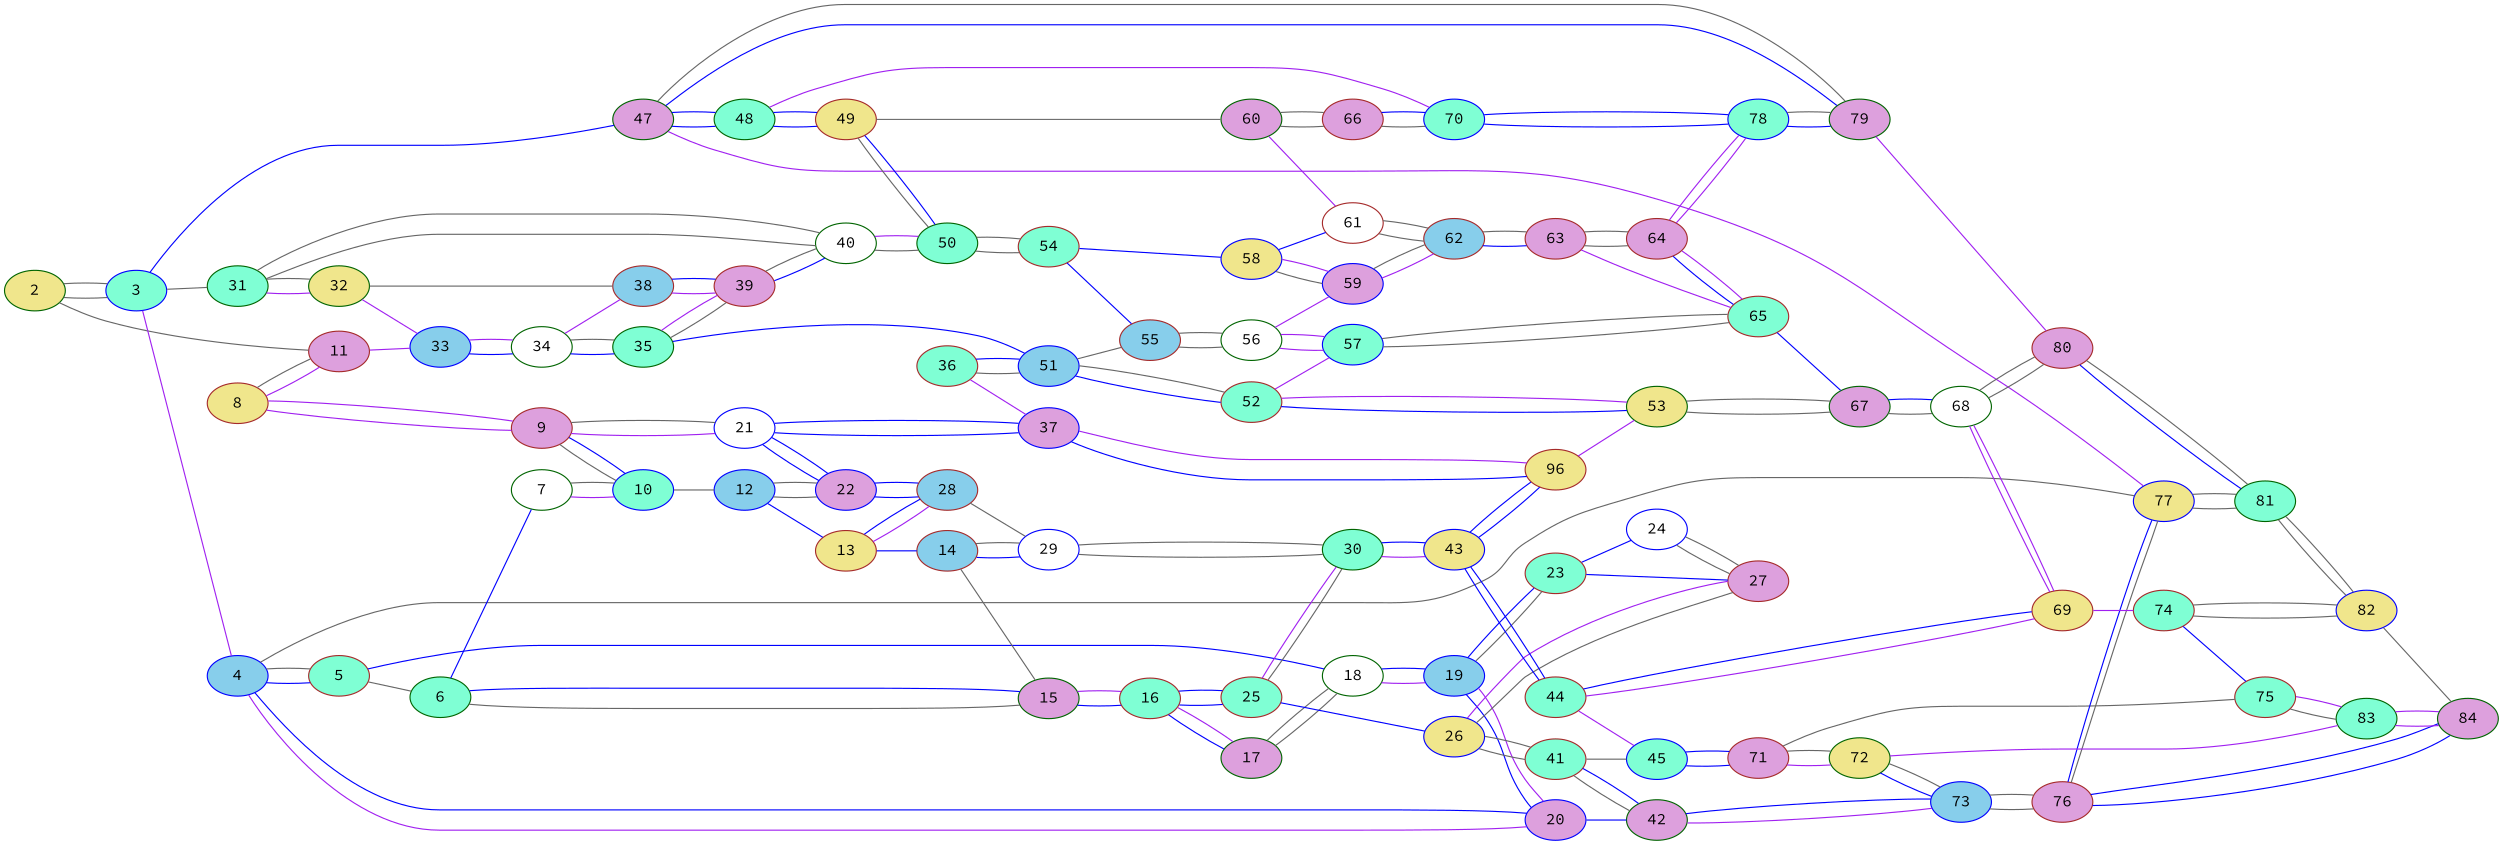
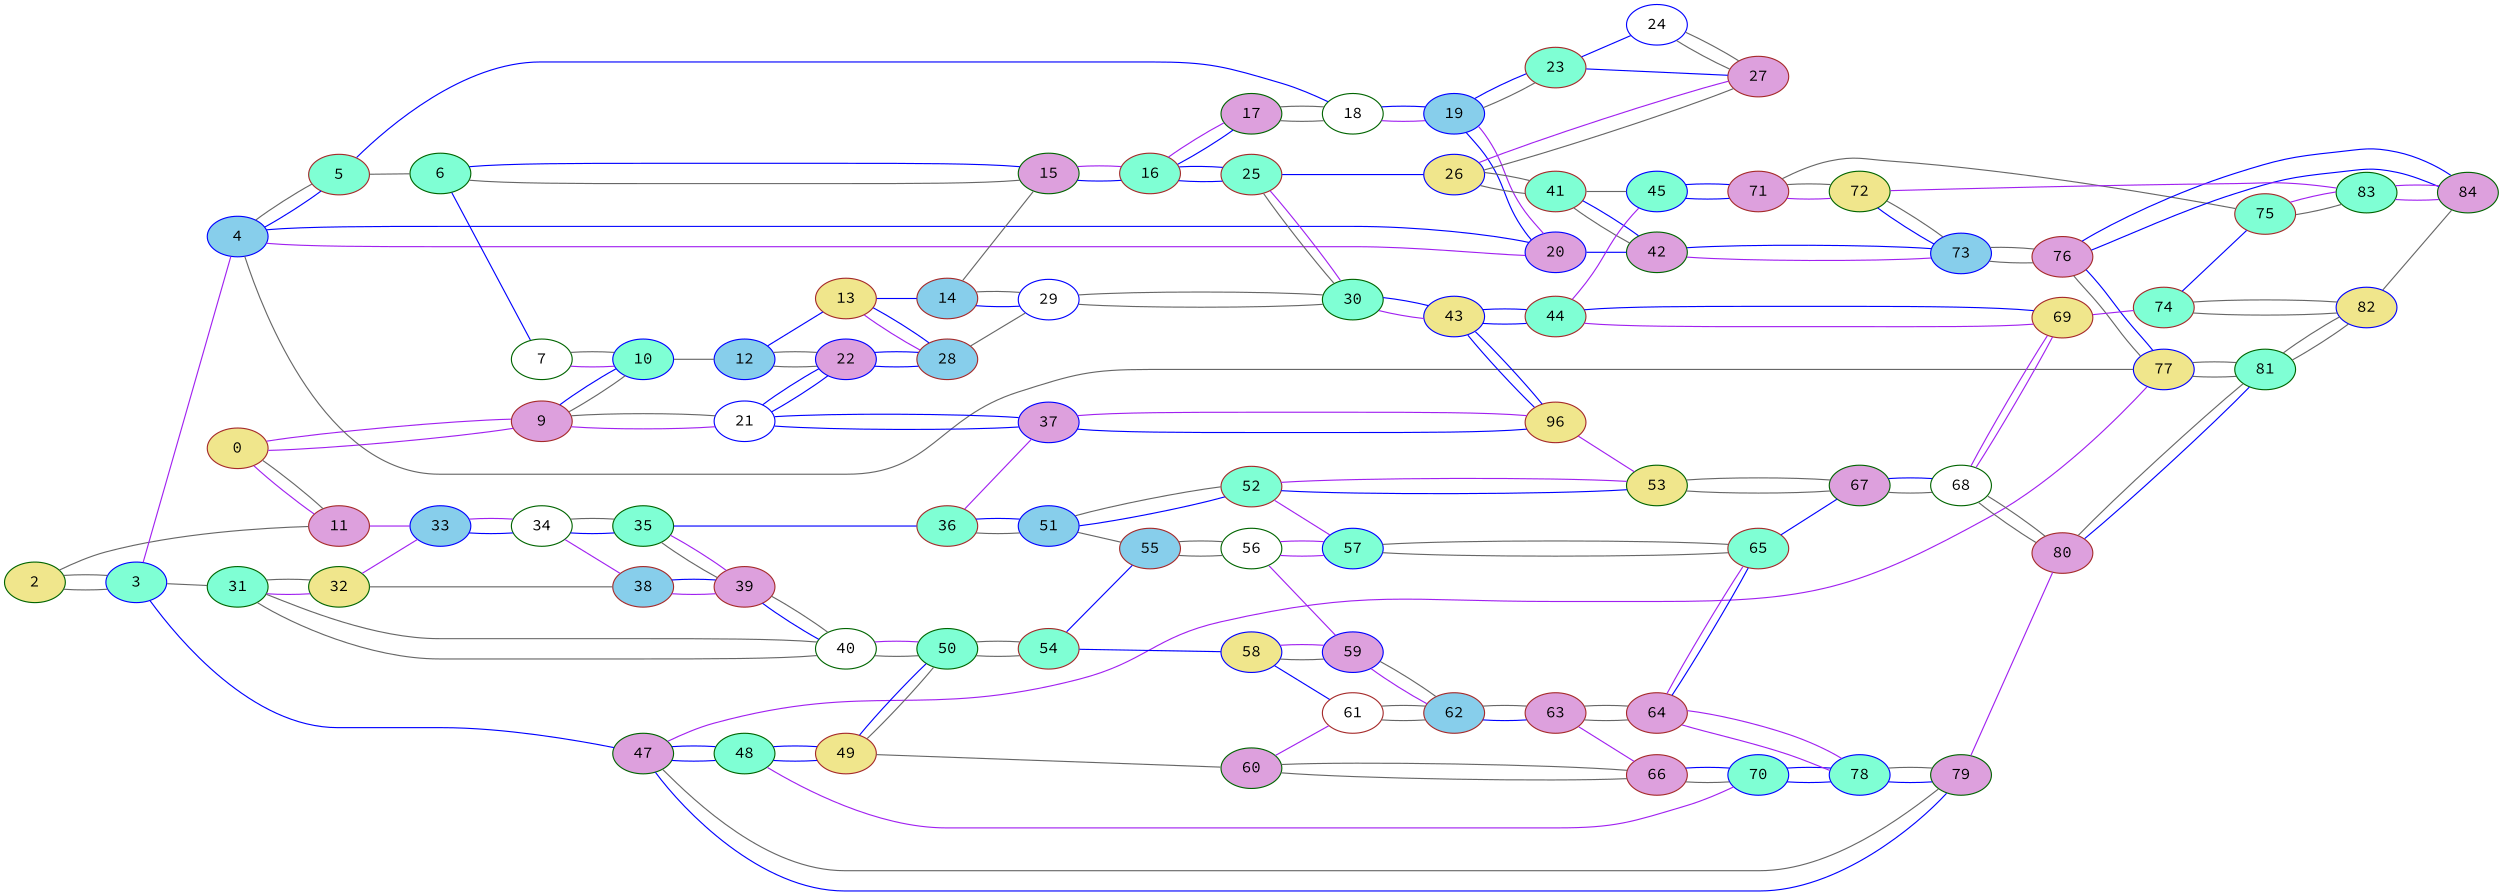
edge "63" -- "65": now "63" -- "66"
edge "35" -- "51": now "35" -- "36"
node "8": label "8" -> "0"
